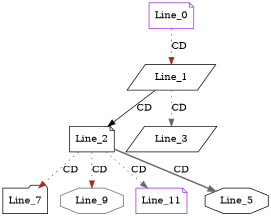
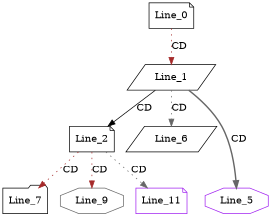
node "Line_0": color purple -> black
node "Line_3": label "Line_3" -> "Line_6"
edge "Line_2" -> "Line_5": now "Line_1" -> "Line_5"
node "Line_5": color black -> purple
